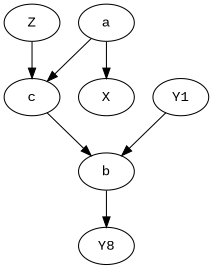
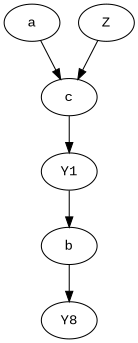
node "X": removed
edge "c" -> "b": now "c" -> "Y1"
